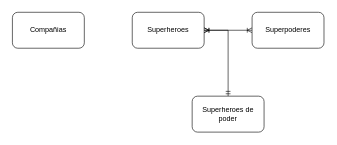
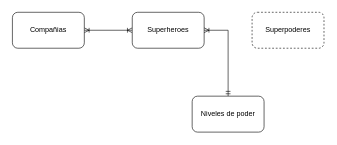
edge "Superheroes" -- "Superpoderes": now "Superheroes" -- "Compañias"
node "Superpoderes": style solid -> dashed
node "Superheroes de poder": label "Superheroes de poder" -> "Niveles de poder"
